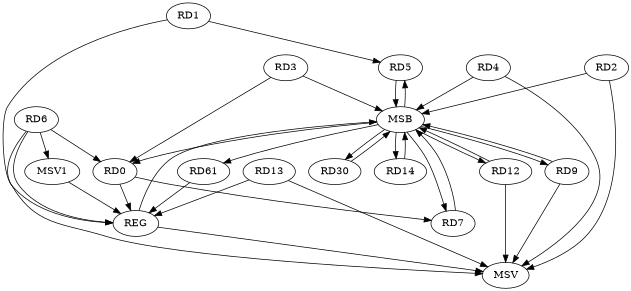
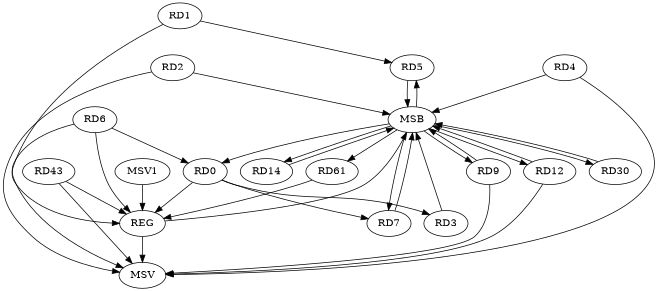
edge "RD3" -> "RD0": reversed
edge "RD6" -> "MSV1": removed
node "RD13": label "RD13" -> "RD43"
